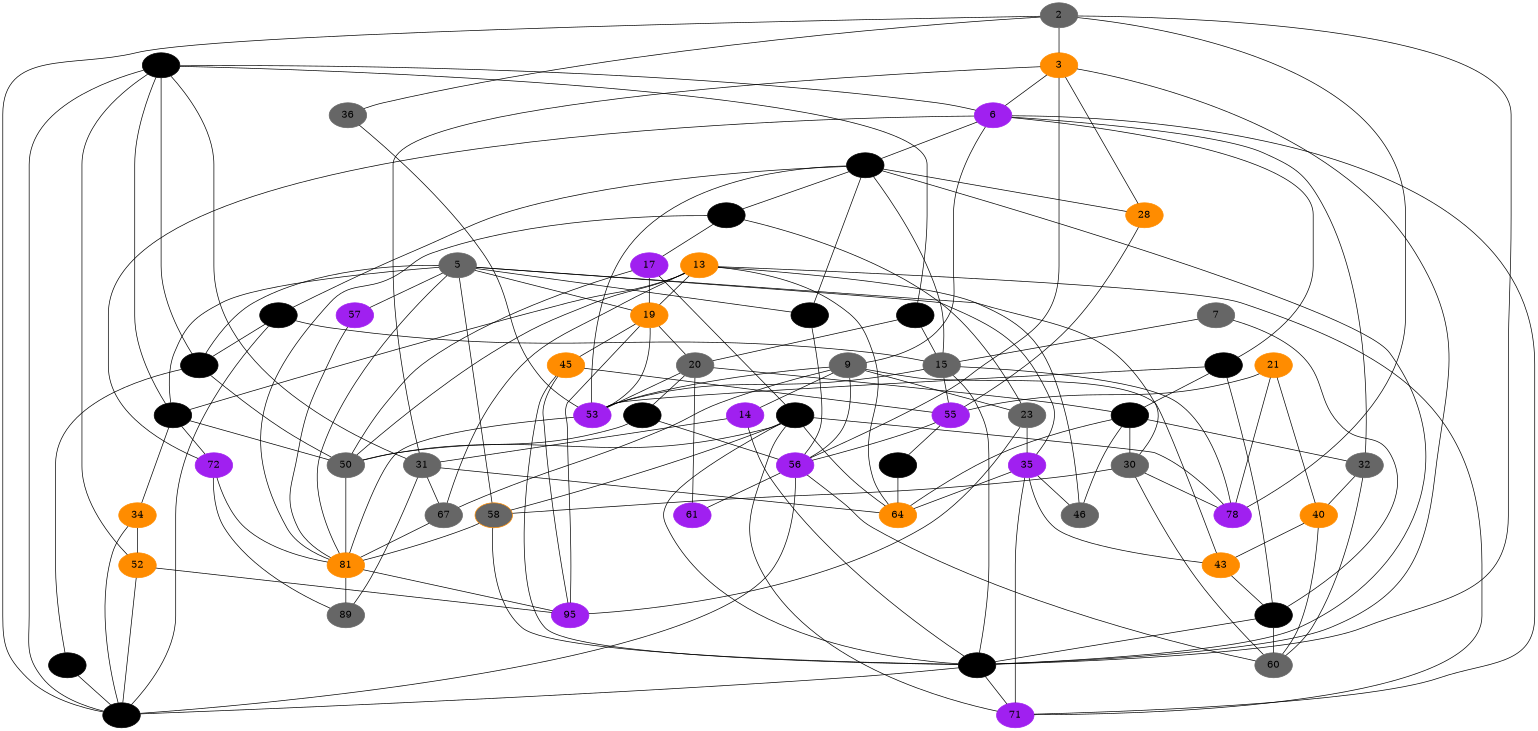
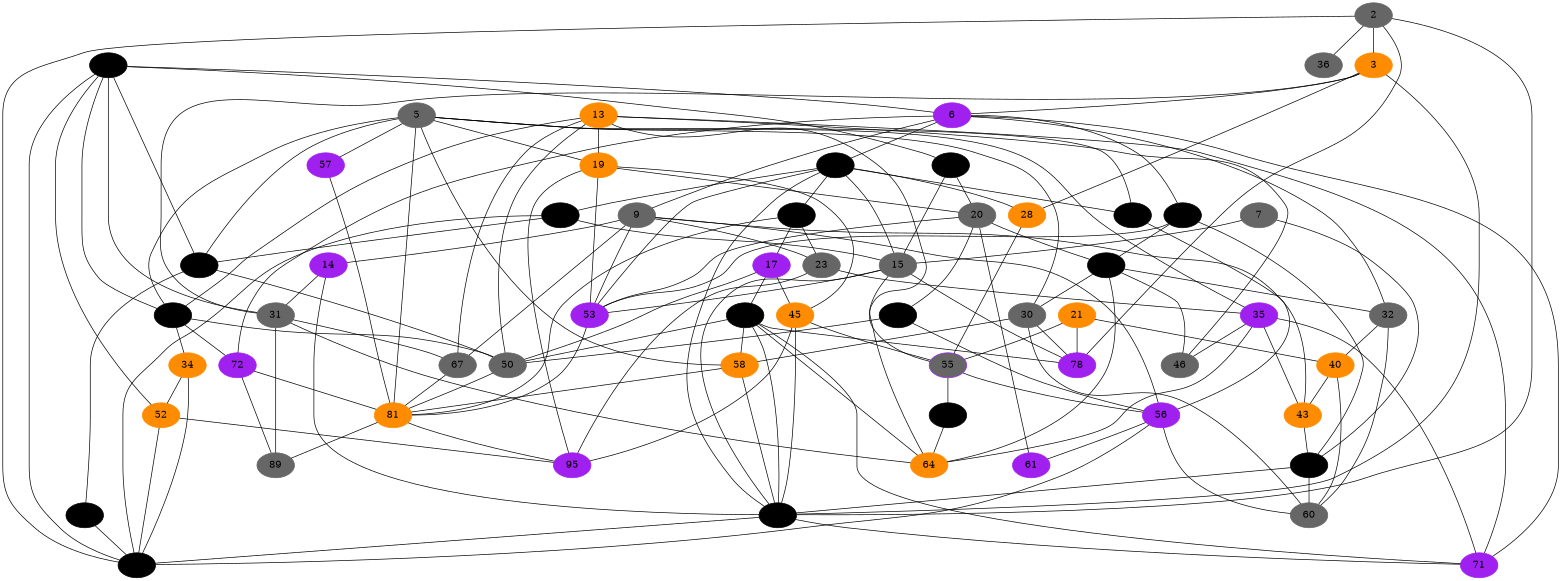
edge "36" -- "53": removed
edge "17" -- "19": now "17" -- "45"
edge "3" -- "56": removed
node "55": fillcolor purple -> gray40
node "58": fillcolor gray40 -> darkorange
